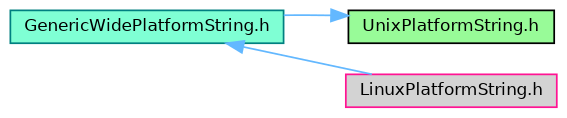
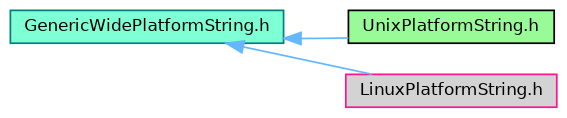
edge "GenericWidePlatformString.h" -> "UnixPlatformString.h": reversed
